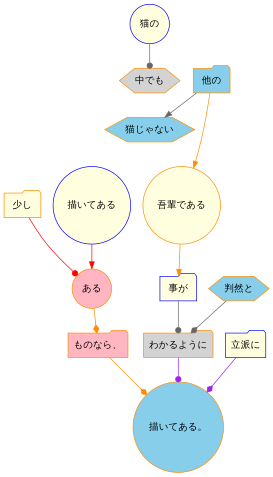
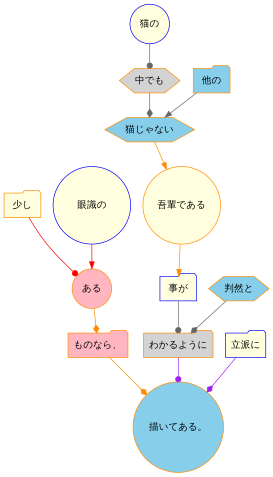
edge "中でも" -> "猫じゃない": added
edge "他の" -> "吾輩である": now "猫じゃない" -> "吾輩である"
node "描いてある": label "描いてある" -> "眼識の"
